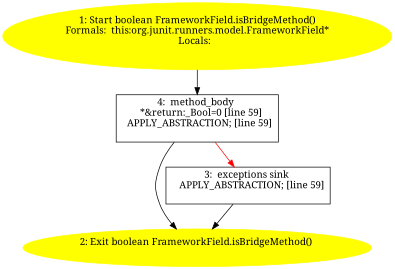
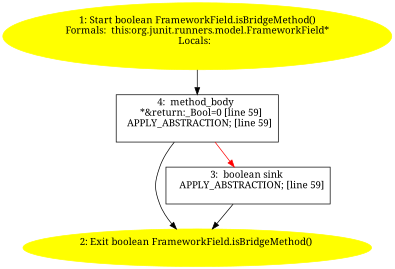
node "3:  exceptions sink APPLY_ABSTRACTION; [line 59]": label "3:  exceptions sink APPLY_ABSTRACTION; [line 59]" -> "3:  boolean sink APPLY_ABSTRACTION; [line 59]"
